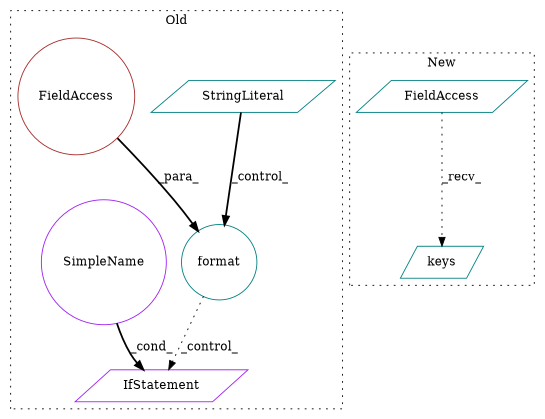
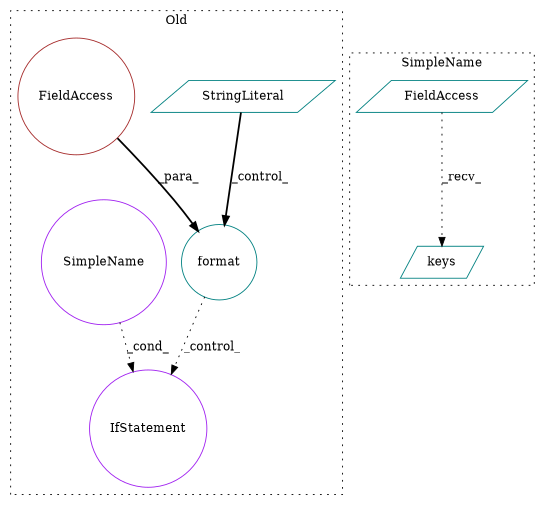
cluster "New": label "New" -> "SimpleName"
edge "SimpleName" -> "IfStatement": style bold -> dotted
node "IfStatement": shape parallelogram -> circle
